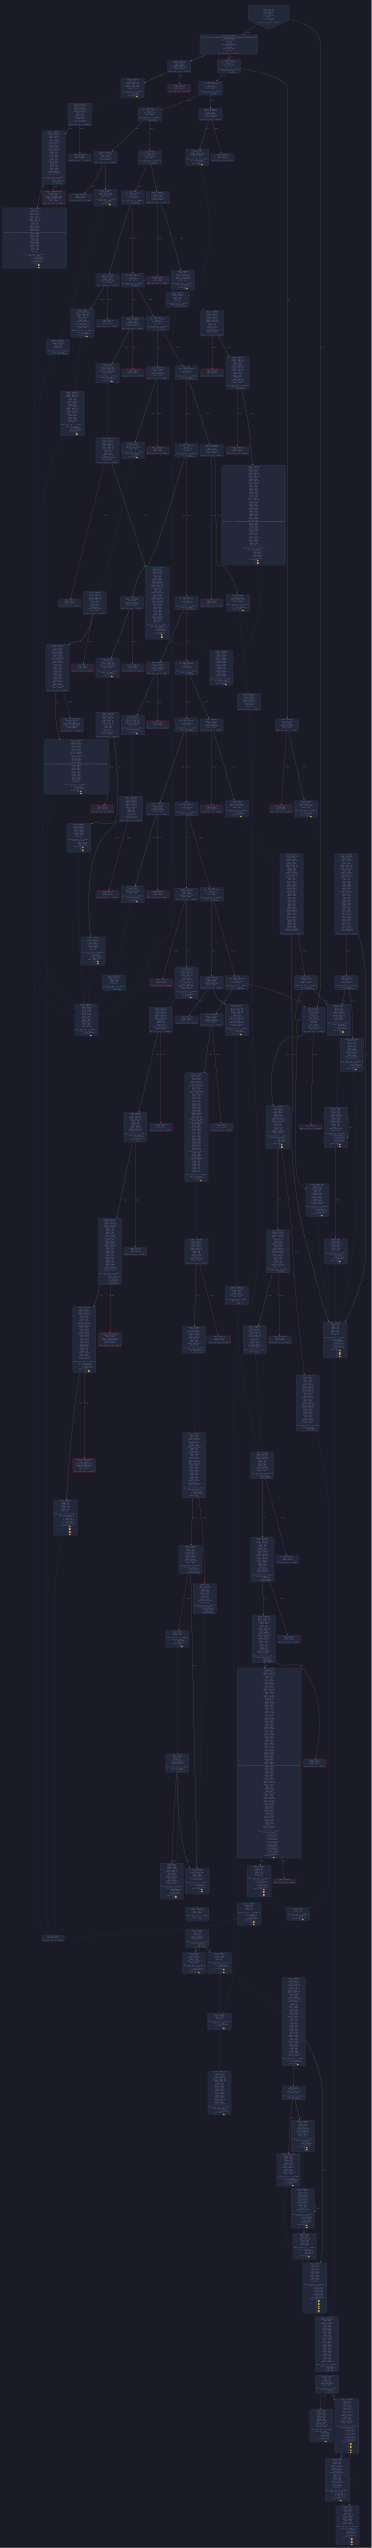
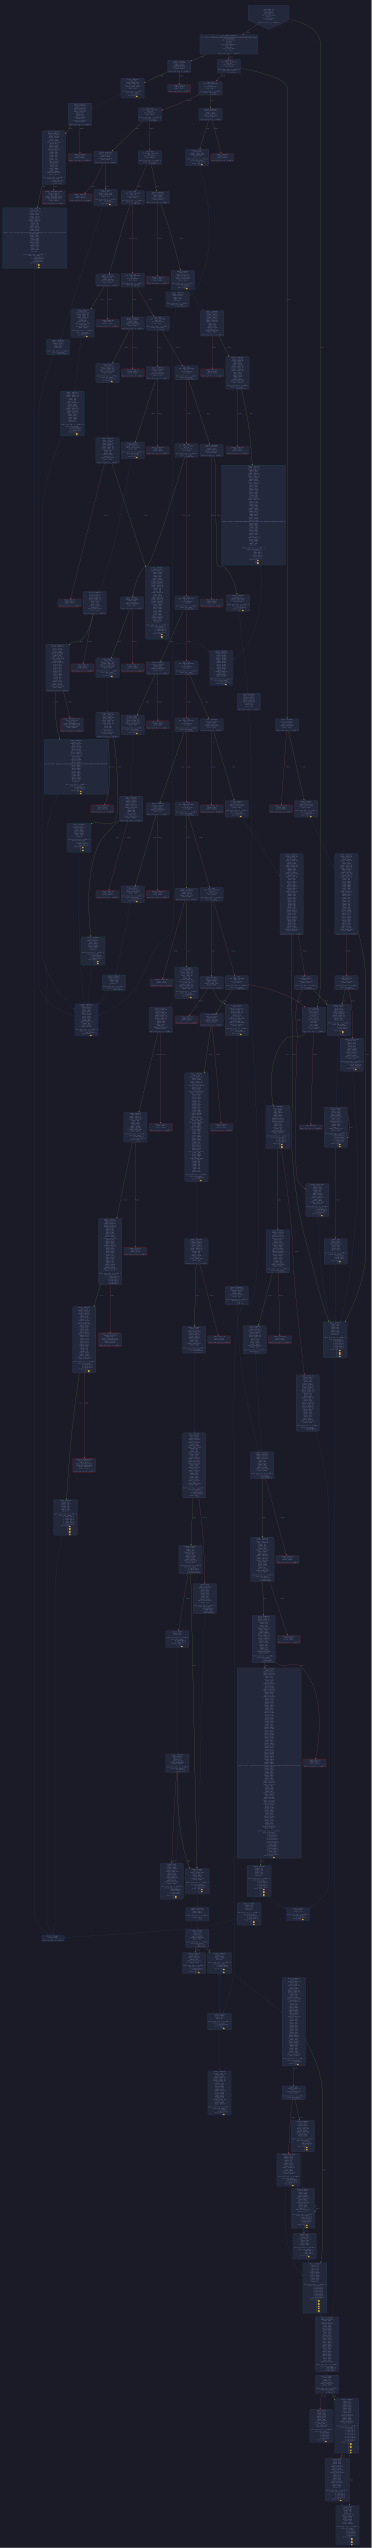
node "[0508] INVALID Stack size req: 0, sizeΔ: 0": removed
